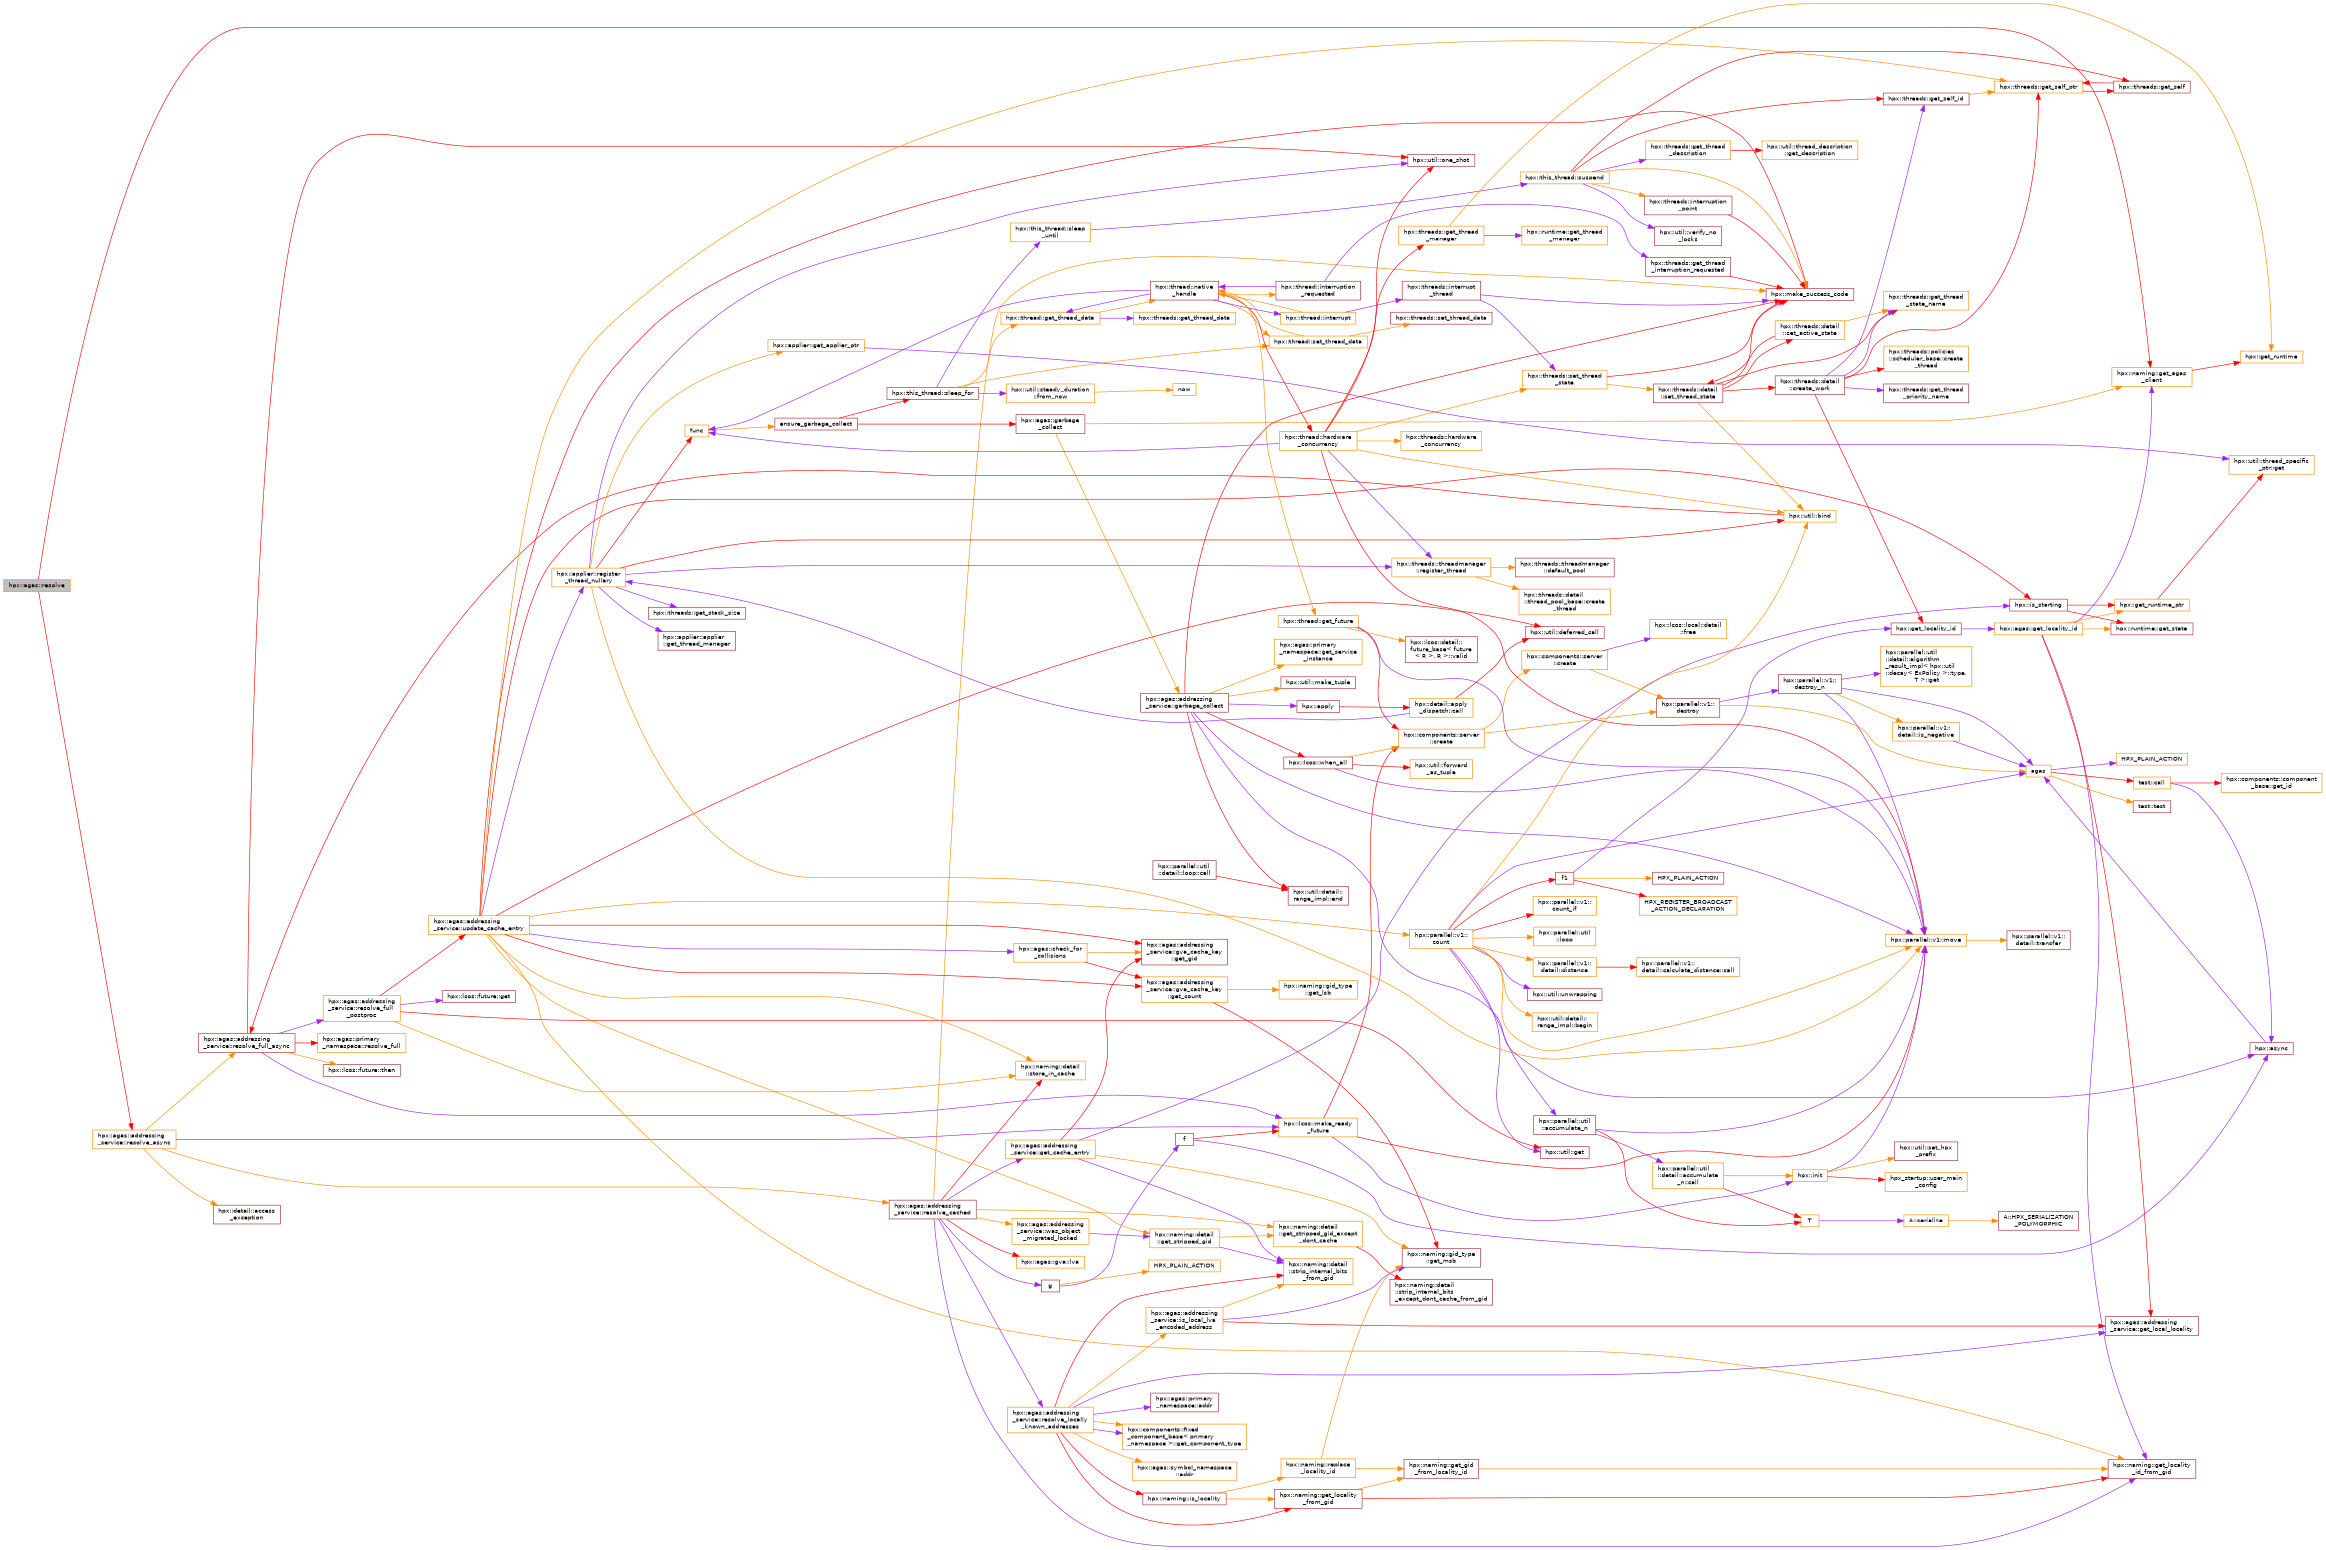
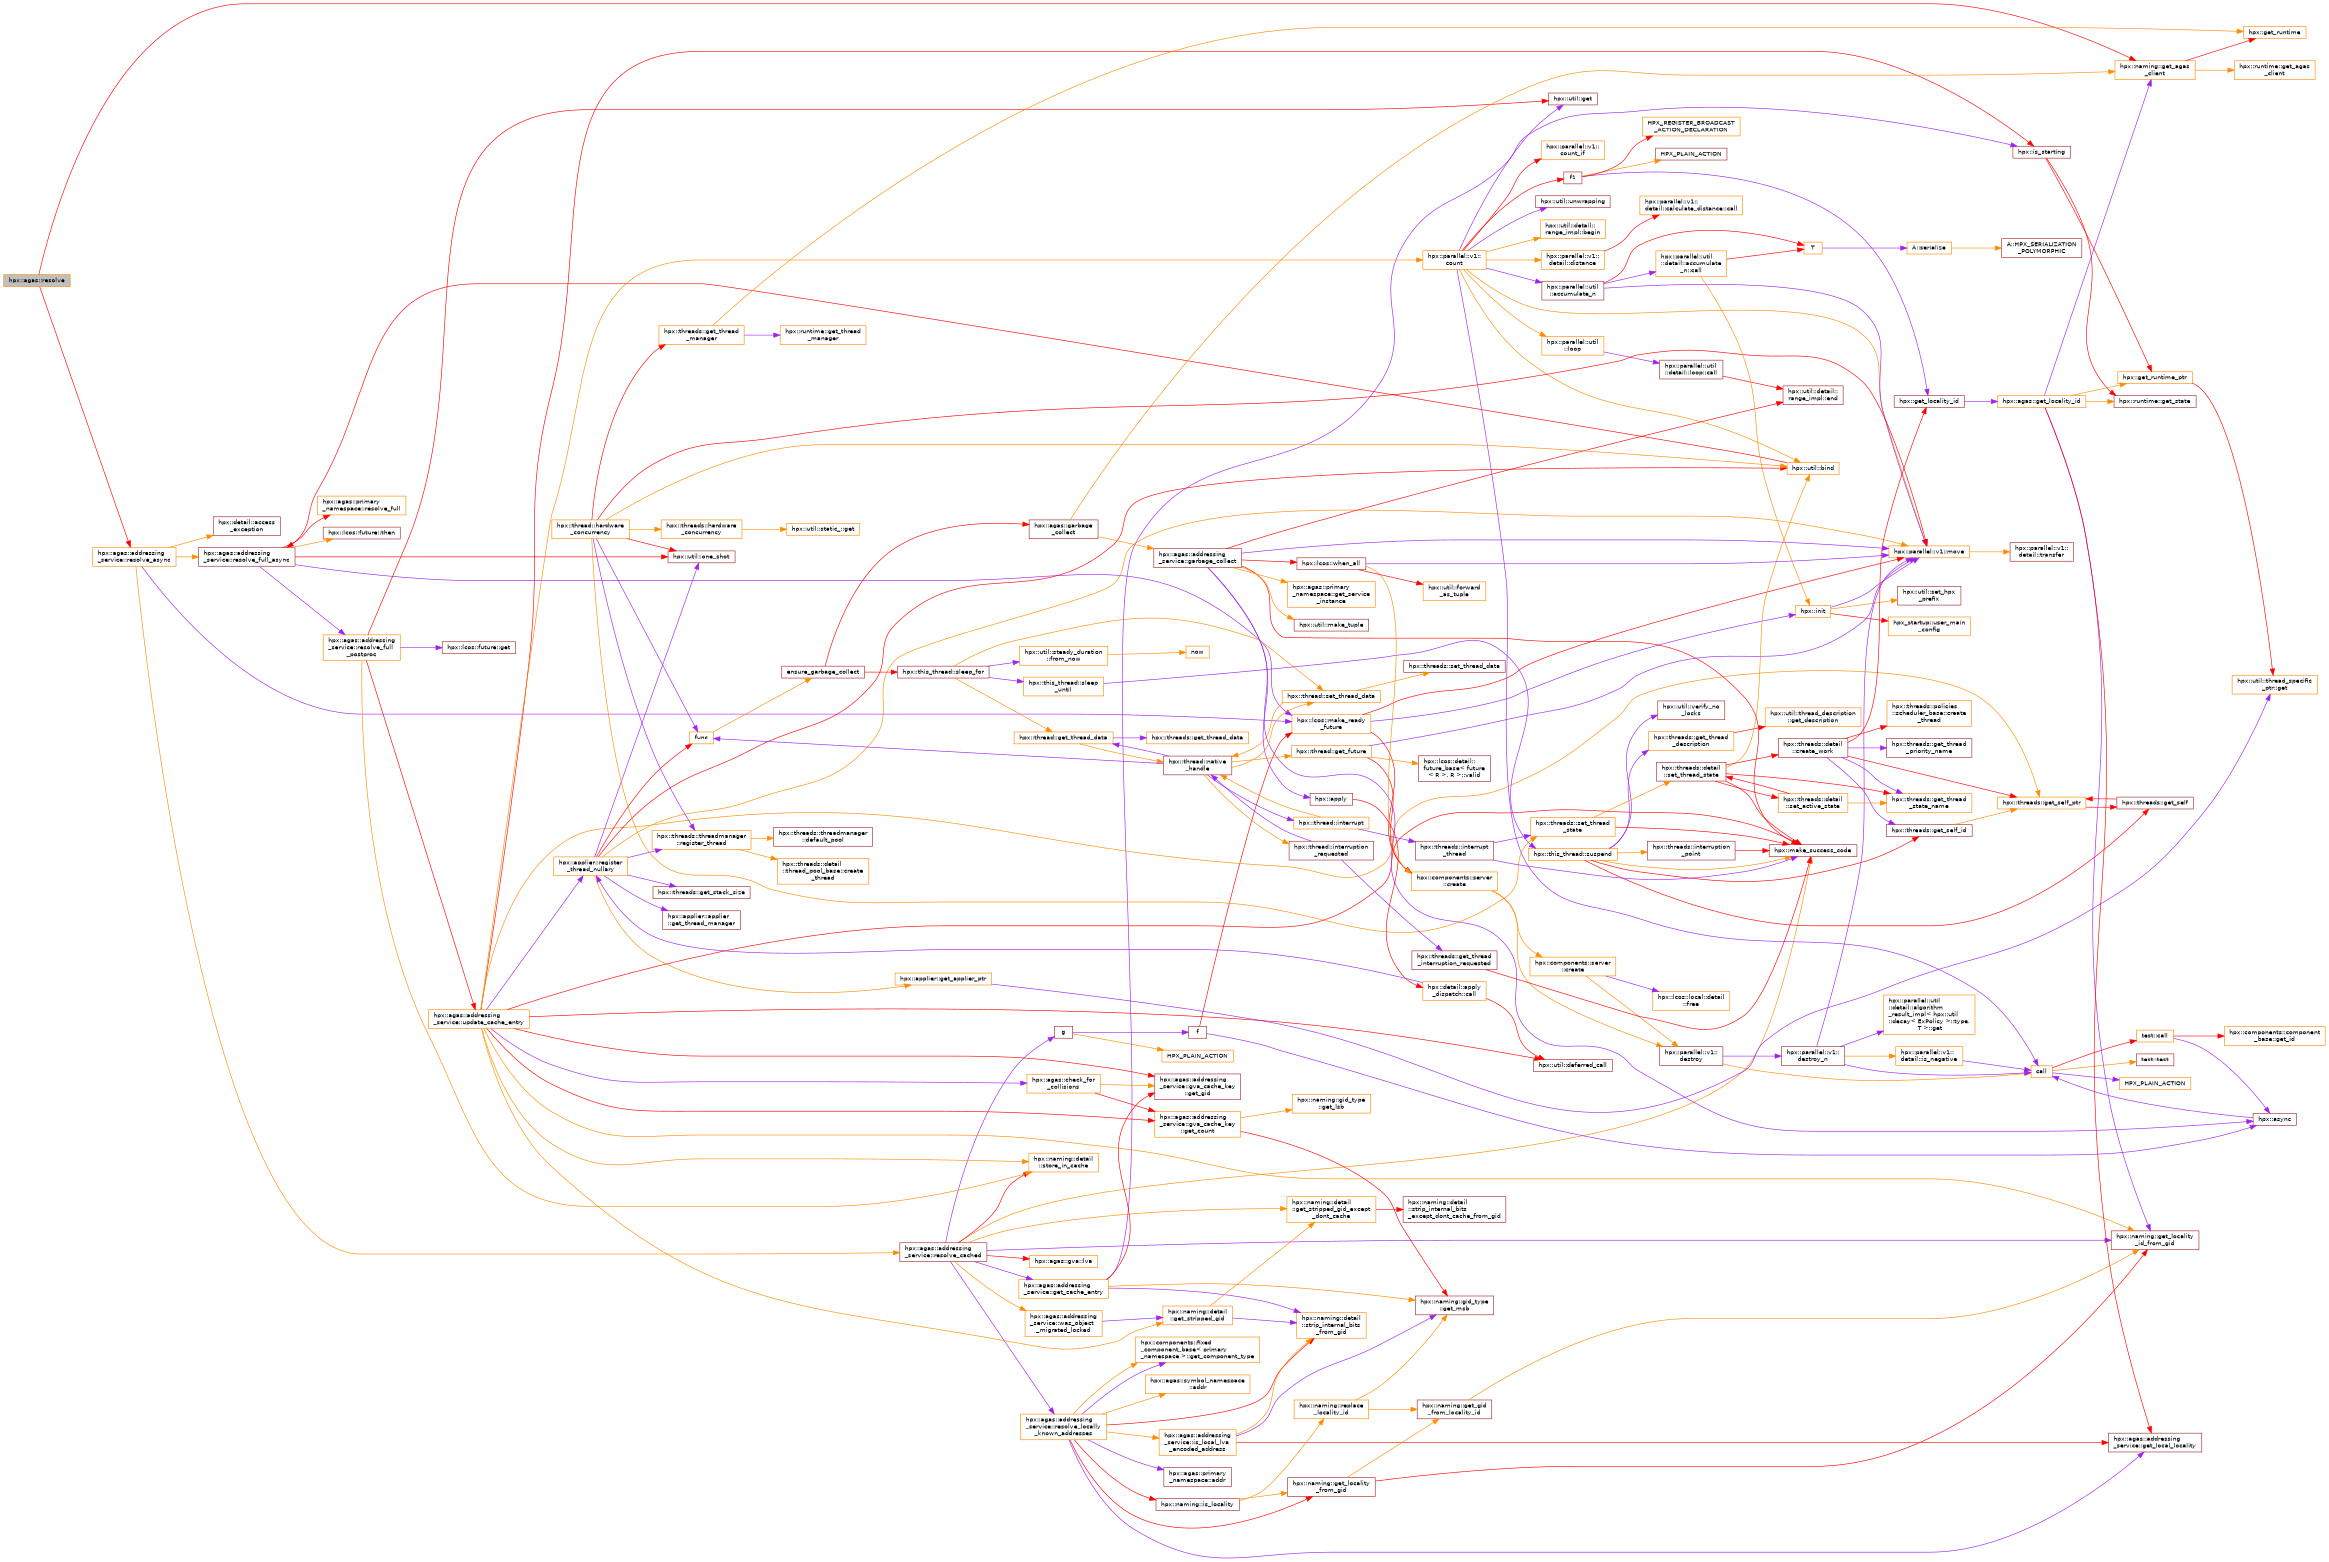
node "hpx::runtime::get_agas _client": added
edge "hpx::thread::native _handle" -> "hpx::thread::hardware _concurrency": removed
edge "hpx::parallel::util ::loop" -> "hpx::parallel::util ::detail::loop::call": added
node "hpx::util::static_::get": added
node "agas": label "agas" -> "call"
